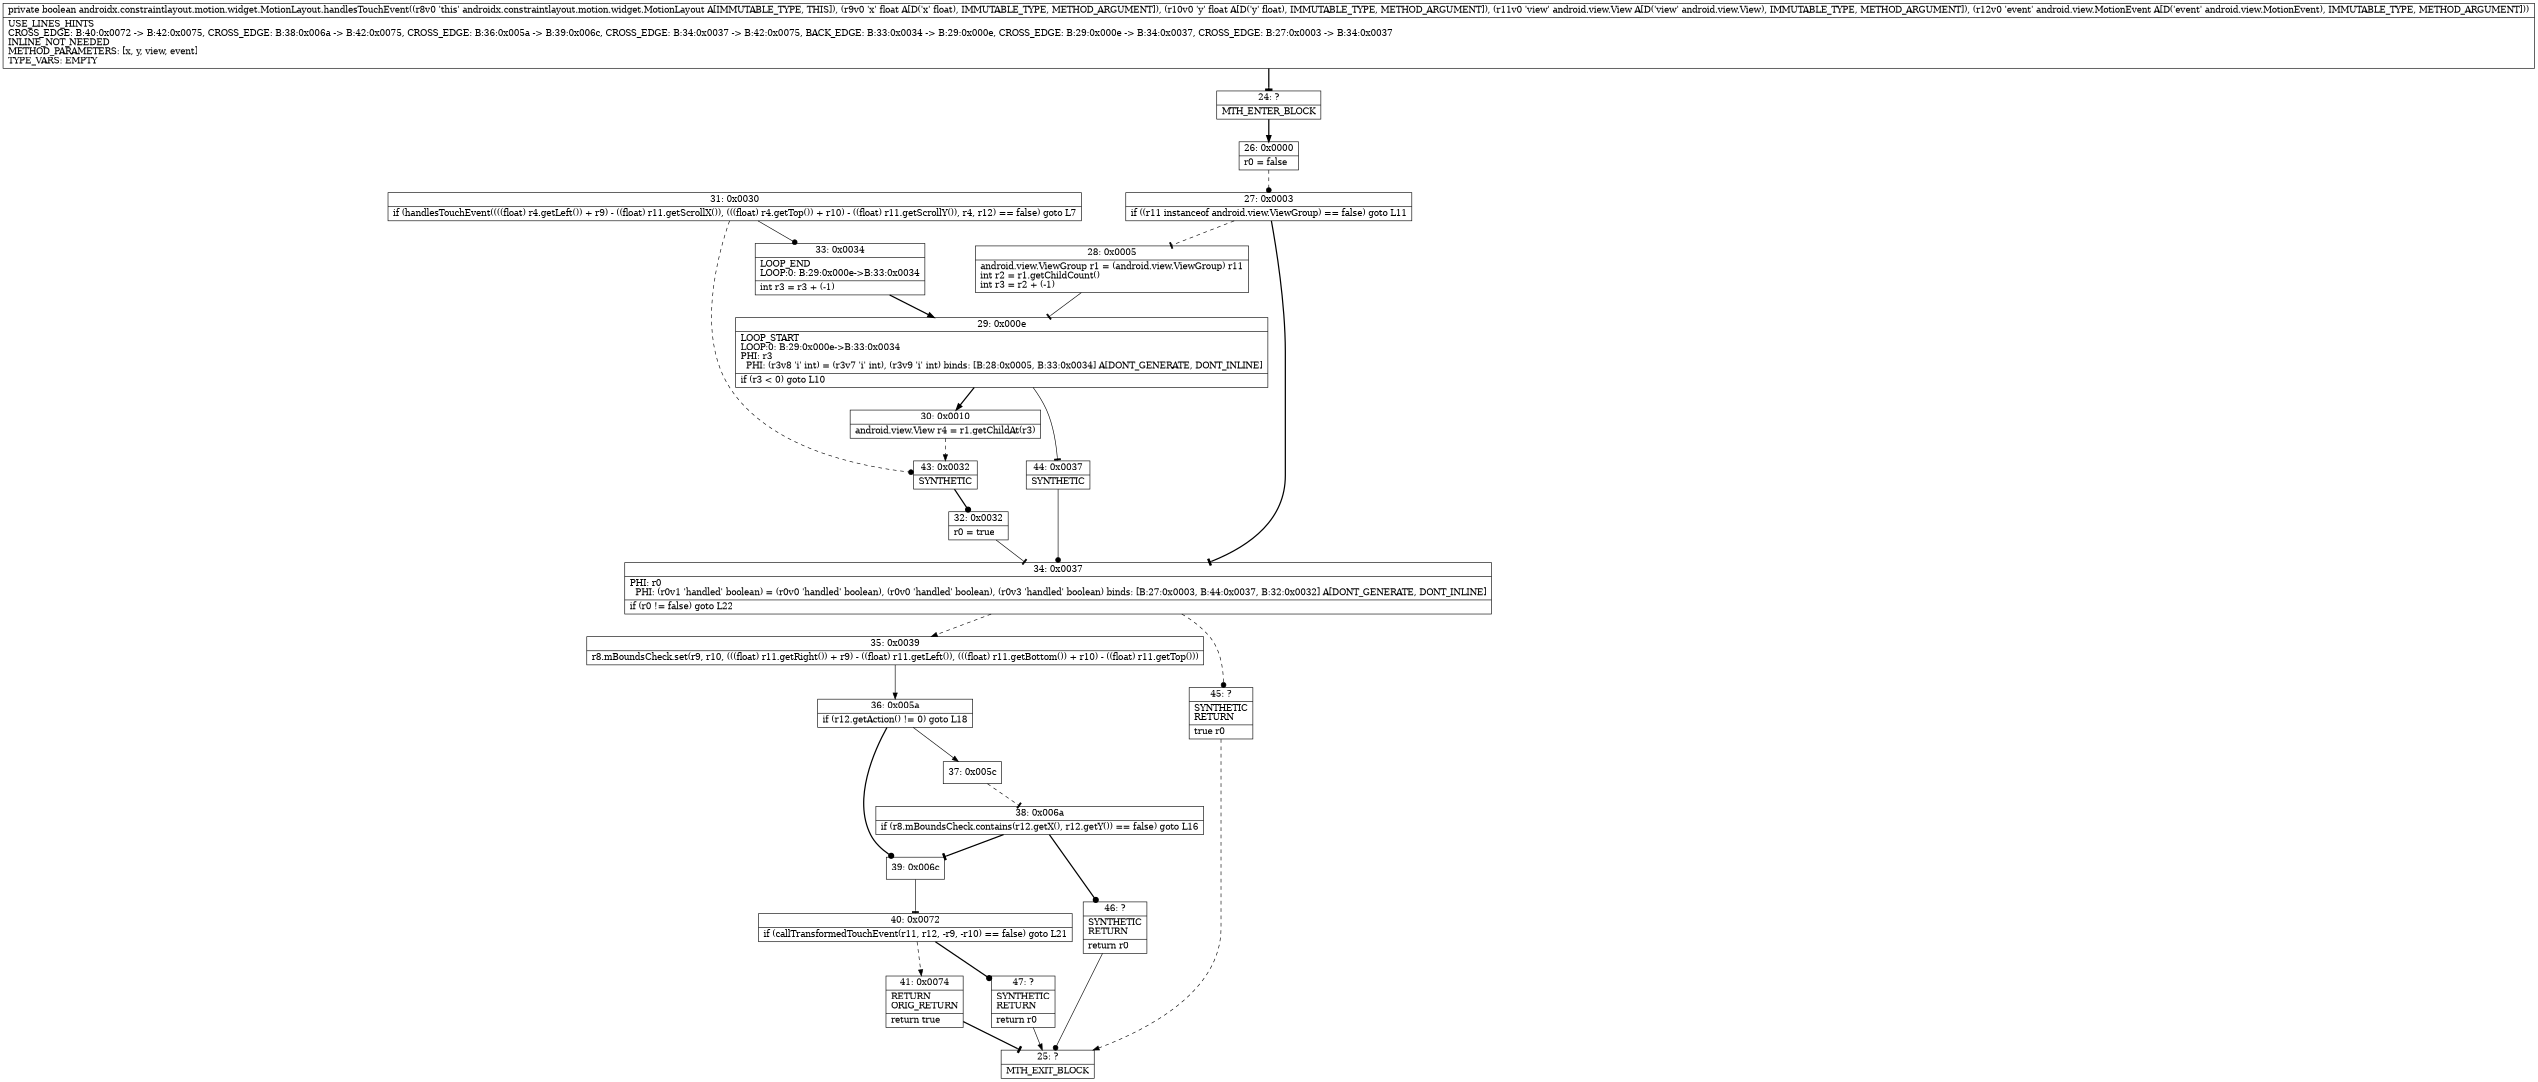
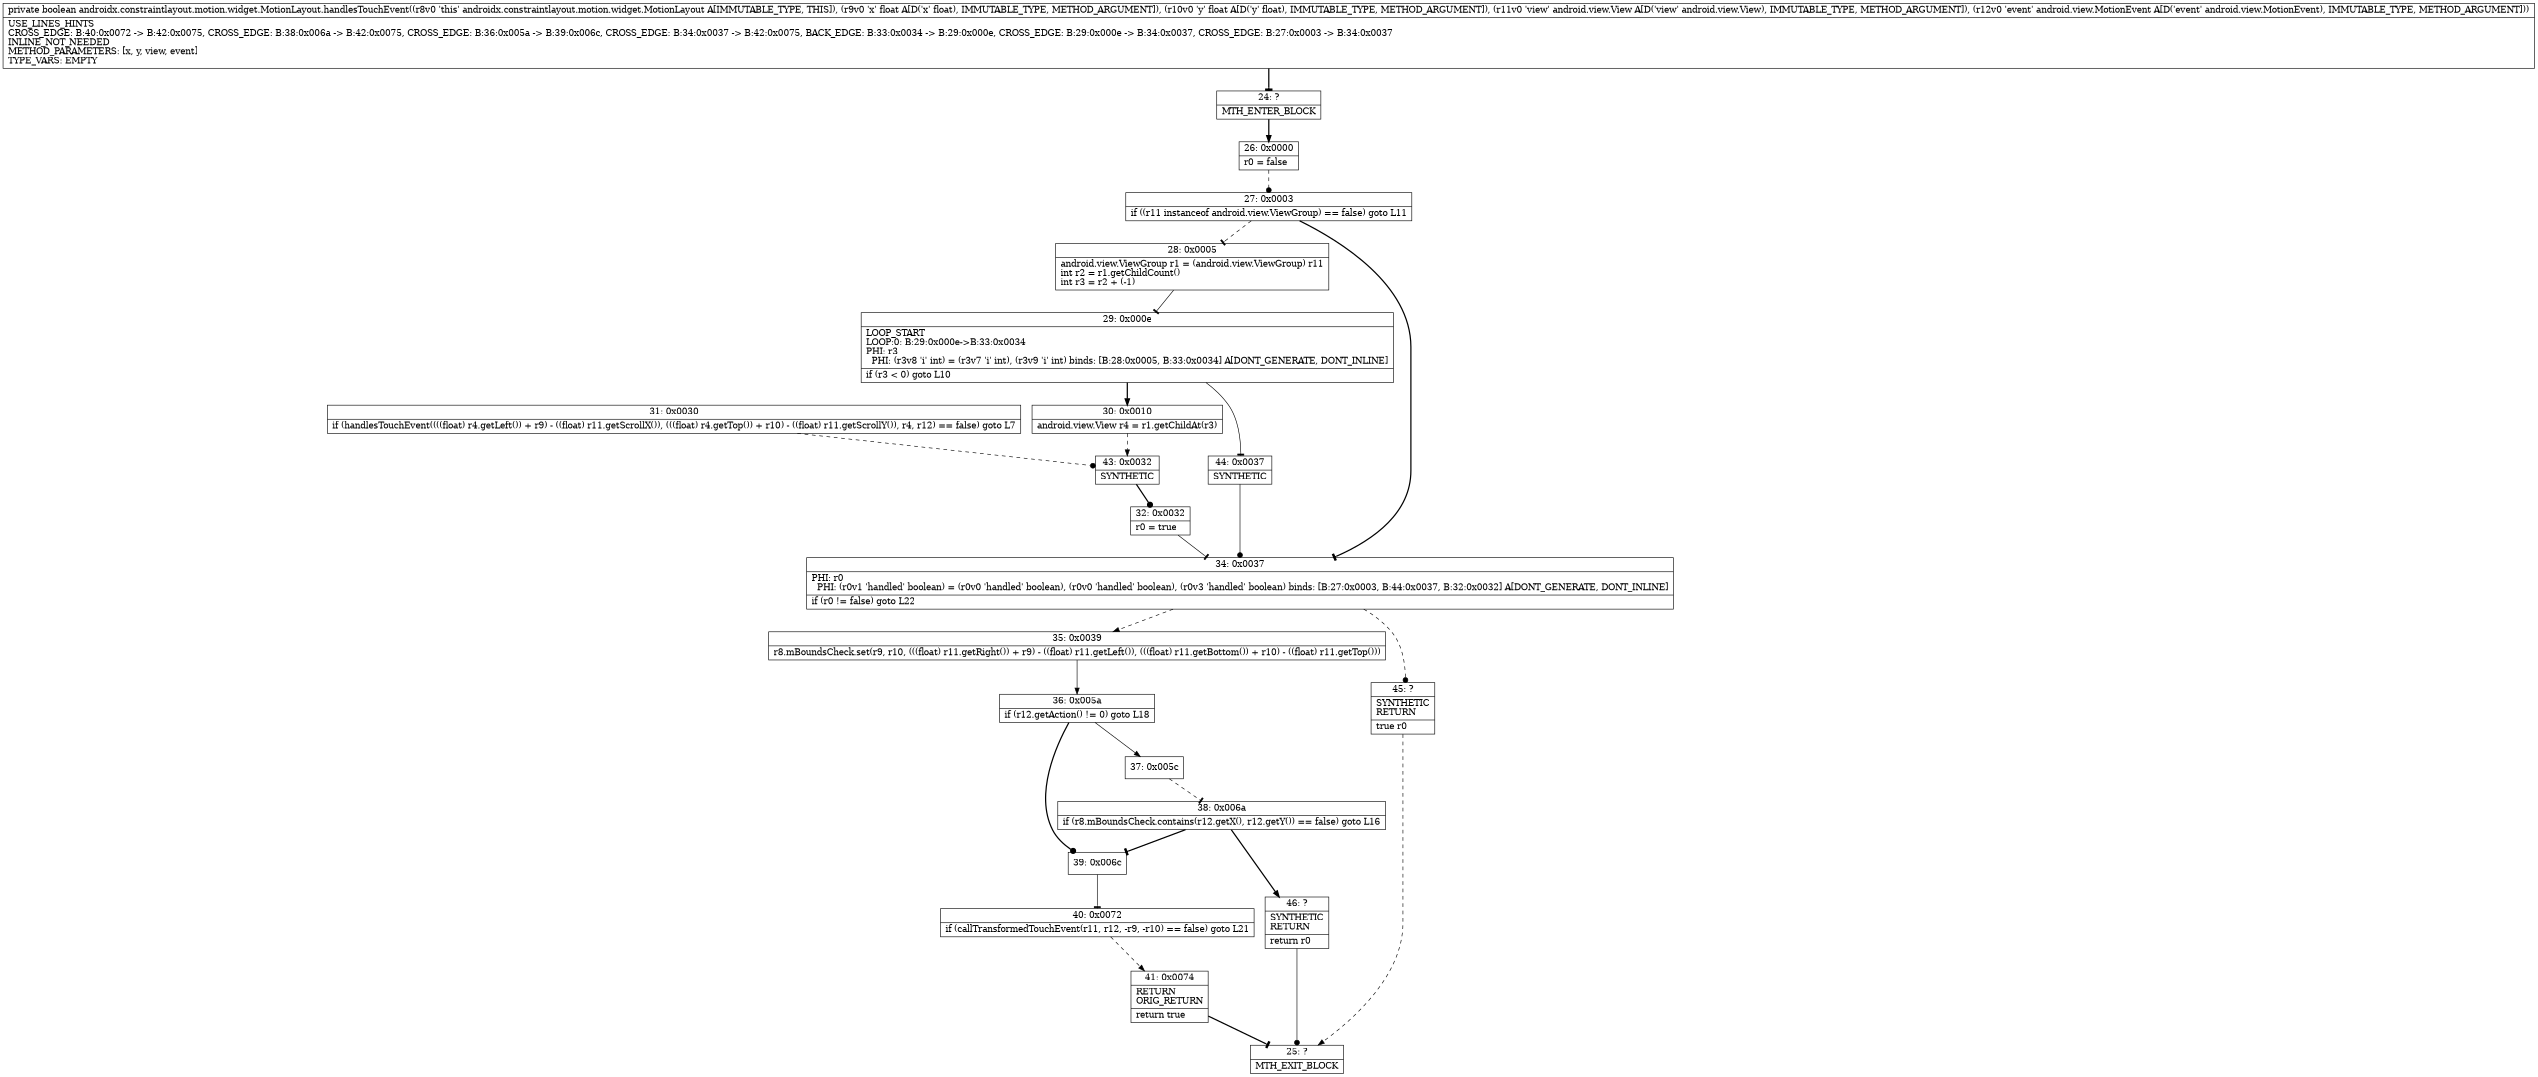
node "33: 0x0034": removed
edge "38: 0x006a" -> "46: ?": arrowhead dot -> normal
node "47: ?": removed
